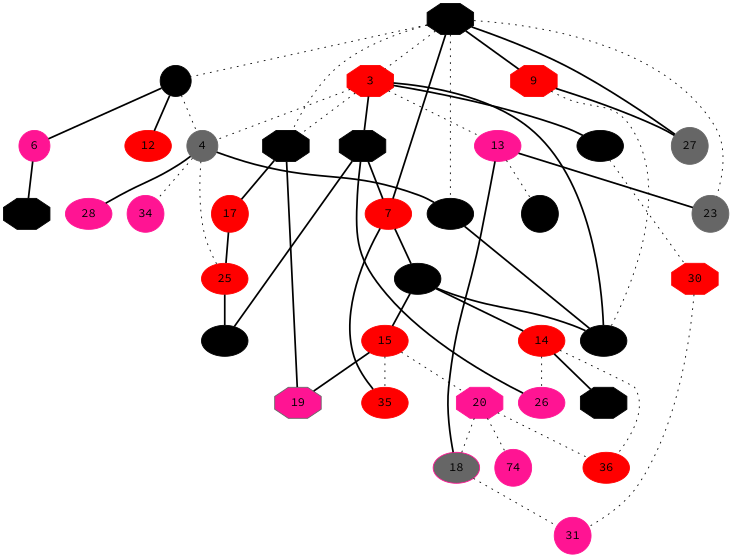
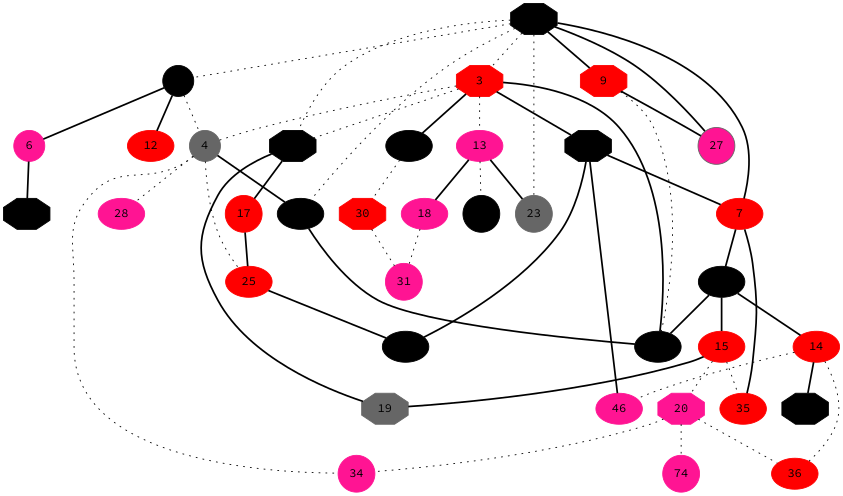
node "27": fillcolor gray40 -> deeppink
edge "4" -- "28": style bold -> dotted
node "19": fillcolor deeppink -> gray40
node "26": label "26" -> "46"
edge "20" -- "18": now "20" -- "34"
node "18": fillcolor gray40 -> deeppink
